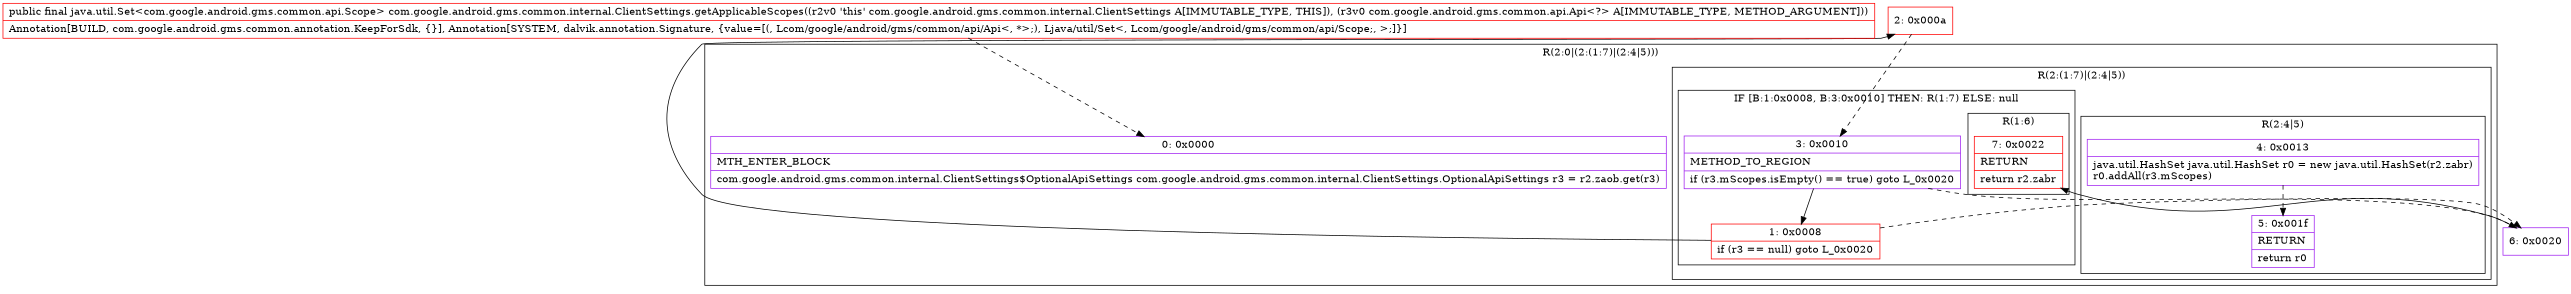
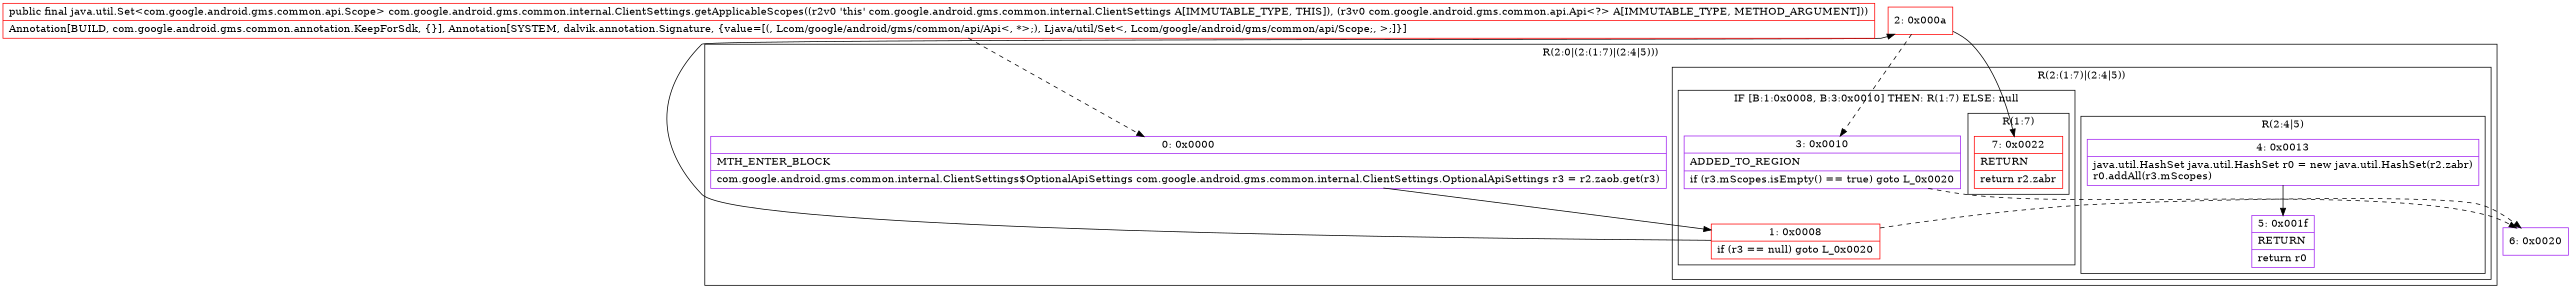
cluster "R(1:6)": label "R(1:6)" -> "R(1:7)"
node "3: 0x0010": text "METHOD_TO_REGION" -> "ADDED_TO_REGION"
edge "4: 0x0013" -> "5: 0x001f": style dashed -> solid
edge "3: 0x0010" -> "1: 0x0008": now "0: 0x0000" -> "1: 0x0008"
edge "6: 0x0020" -> "7: 0x0022": now "2: 0x000a" -> "7: 0x0022"
